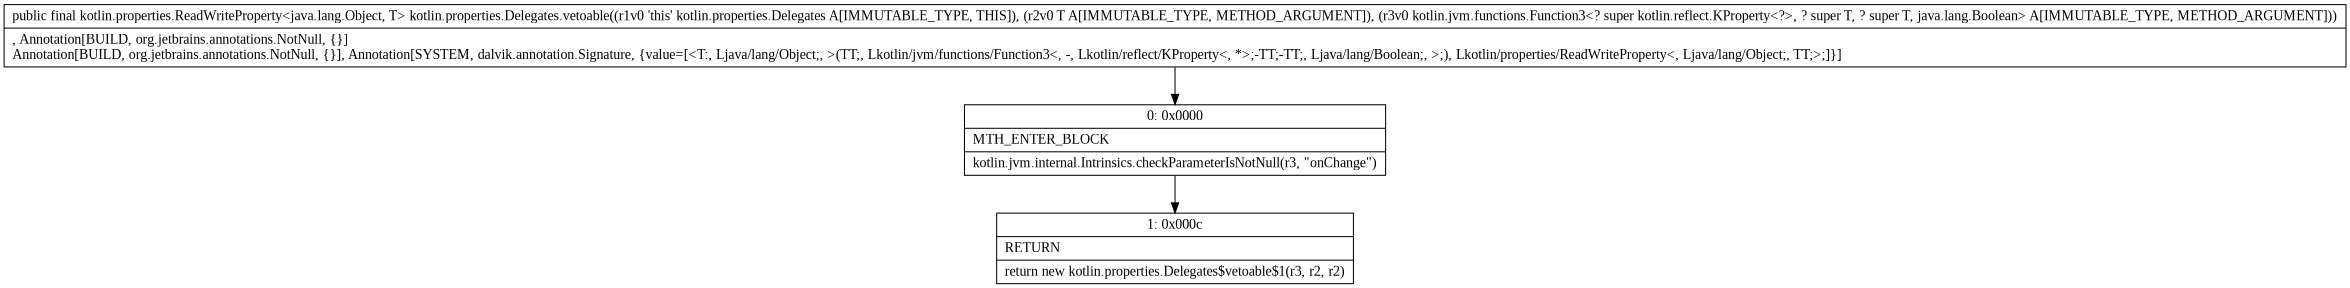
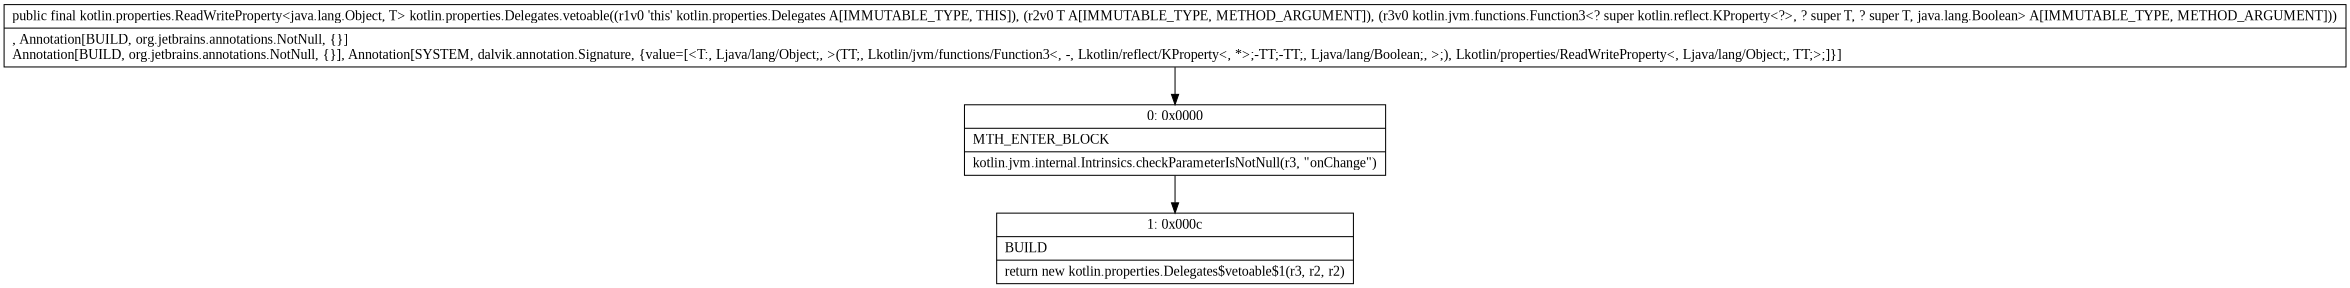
node "1: 0x000c": text "RETURN" -> "BUILD"
